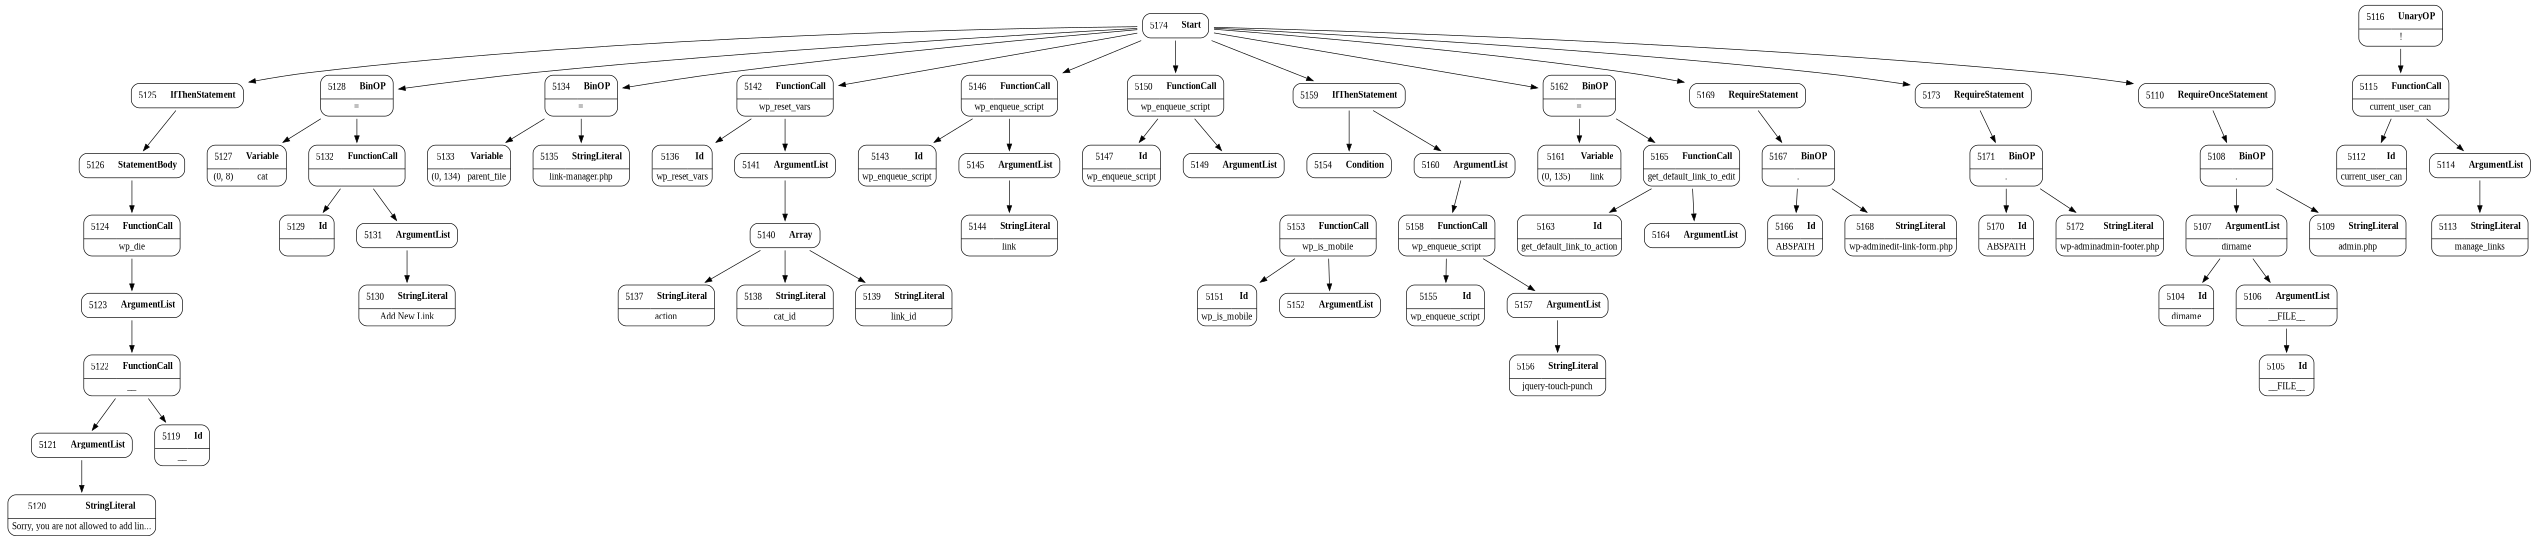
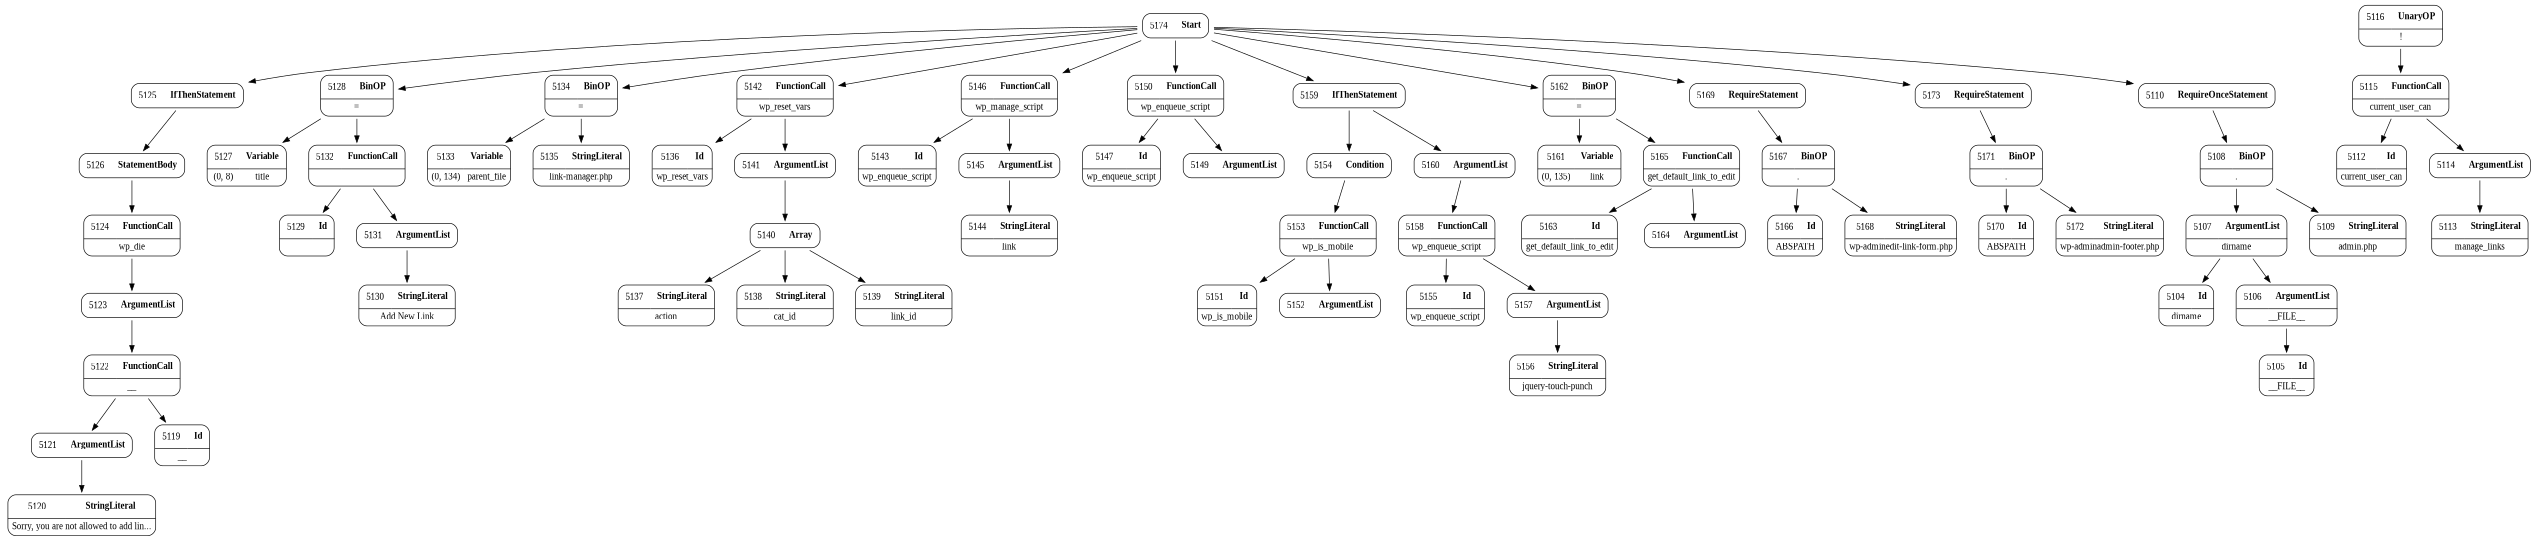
node "5146": text "wp_enqueue_script" -> "wp_manage_script"
node "5127": text "cat" -> "title"
edge "5154" -> "5153": added
node "5163": text "get_default_link_to_action" -> "get_default_link_to_edit"
